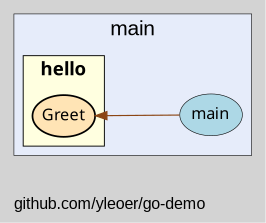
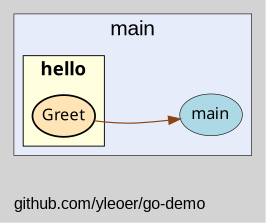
edge "main" -> "Greet": reversed
